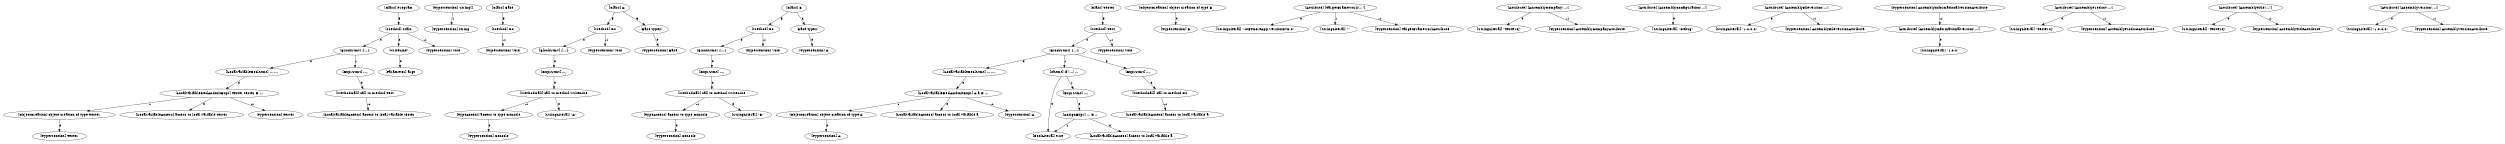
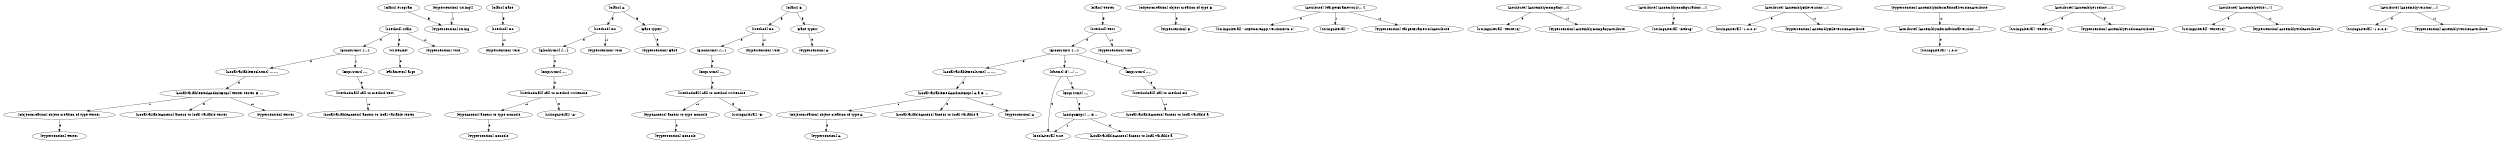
edge "[Class] Program" -> "[Method] Main": now "[Class] Program" -> "[TypeMention] string"
edge "[Attribute] [AssemblyProduct(...)]" -> "[TypeMention] AssemblyProductAttribute": label "-1" -> "2"
